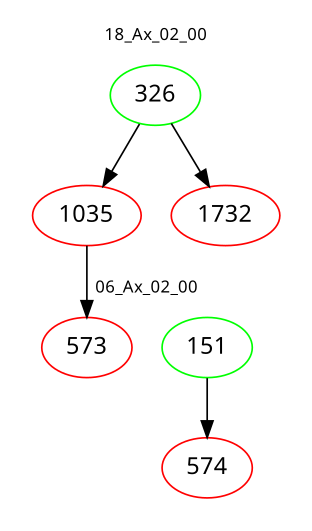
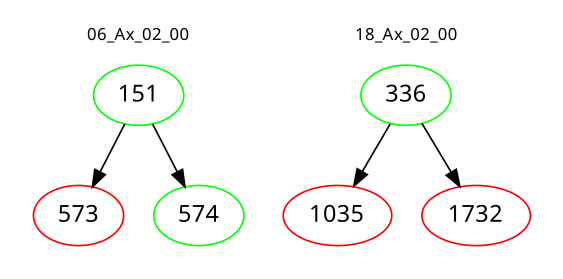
node "326": label "326" -> "336"
edge "1035" -> "573": now "151" -> "573"
node "574": color red -> green
